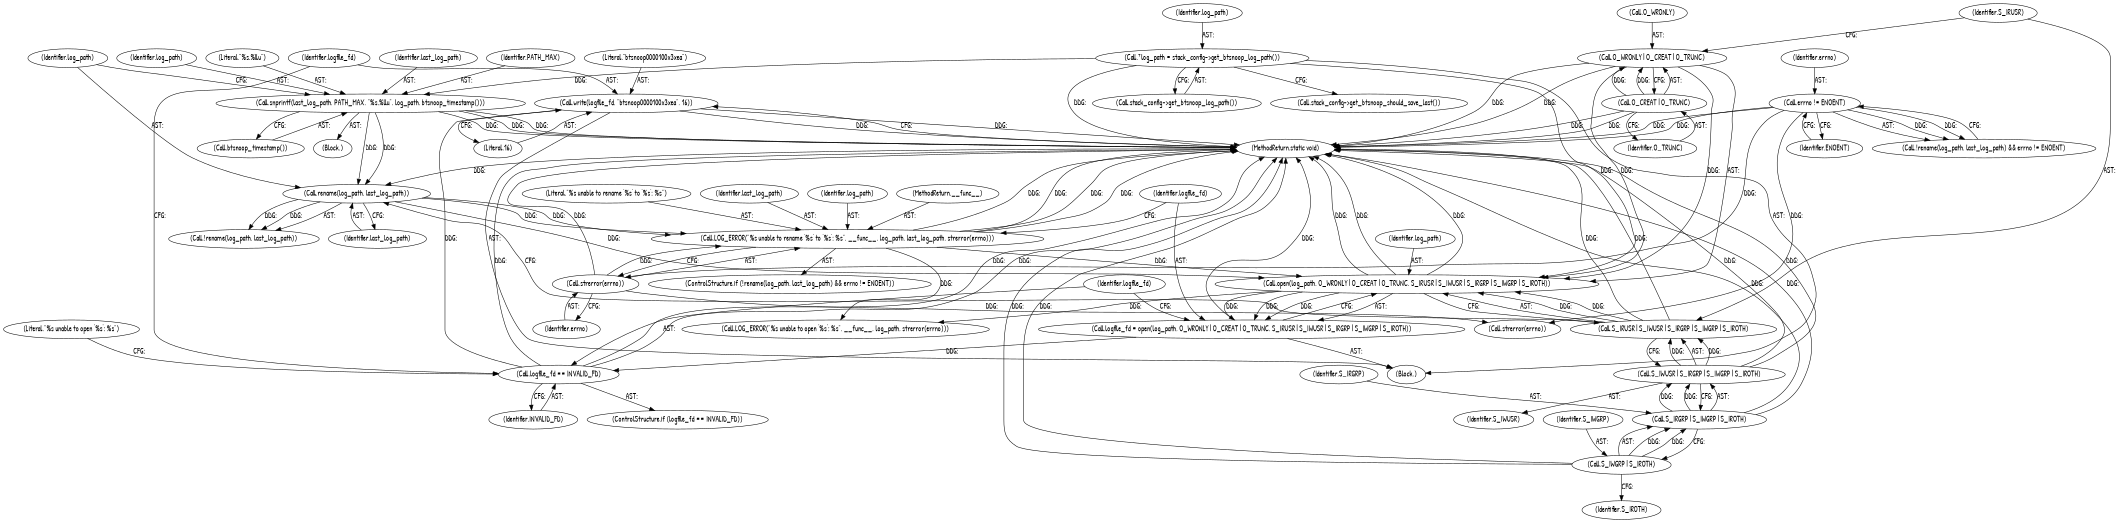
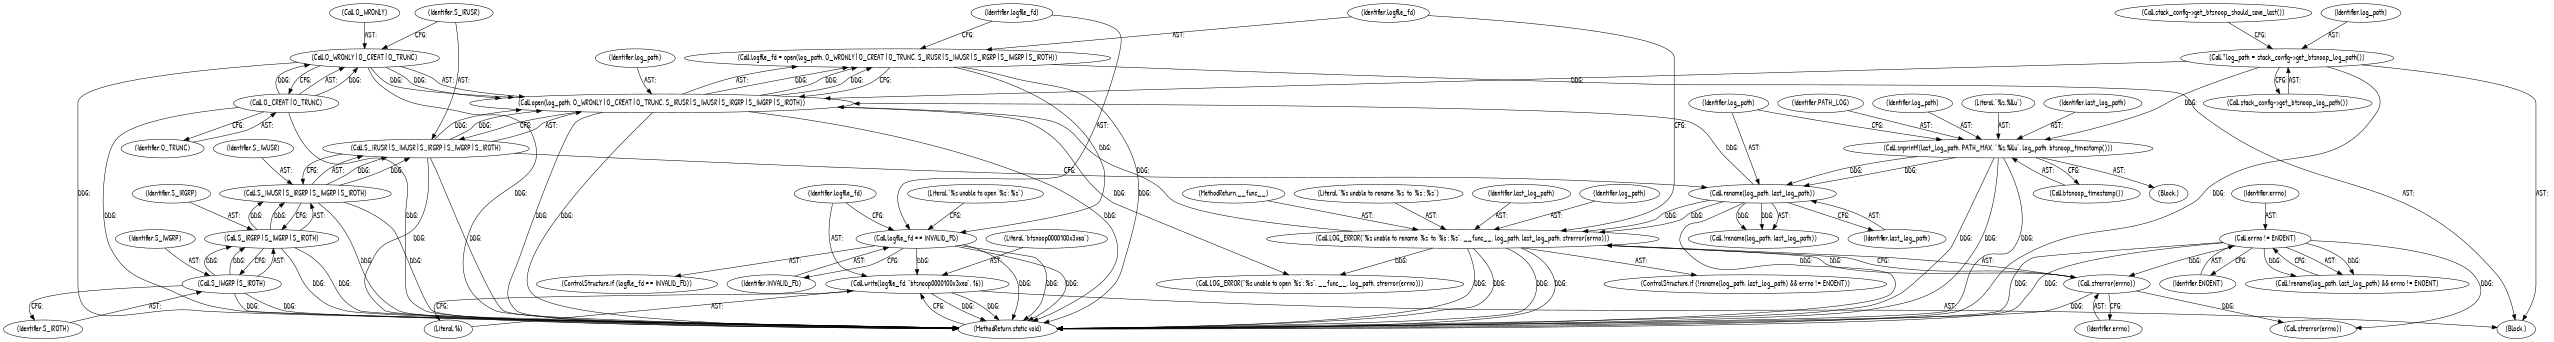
node "(Identifier,PATH_MAX)": label "(Identifier,PATH_MAX)" -> "(Identifier,PATH_LOG)"
edge "(Call,*log_path = stack_config->get_btsnoop_log_path())" -> "(Call,stack_config->get_btsnoop_should_save_last())": reversed
edge "(Identifier,ENOENT)" -> "(Call,errno != ENOENT)": label "CFG: " -> "AST: "
edge "(MethodReturn,static void)" -> "(Call,rename(log_path, last_log_path))": reversed
edge "(Identifier,S_IROTH)" -> "(Call,S_IWGRP | S_IROTH)": added, label "AST:"
edge "(Call,S_IWUSR | S_IRGRP | S_IWGRP | S_IROTH)" -> "(Identifier,S_IWUSR)": reversed
